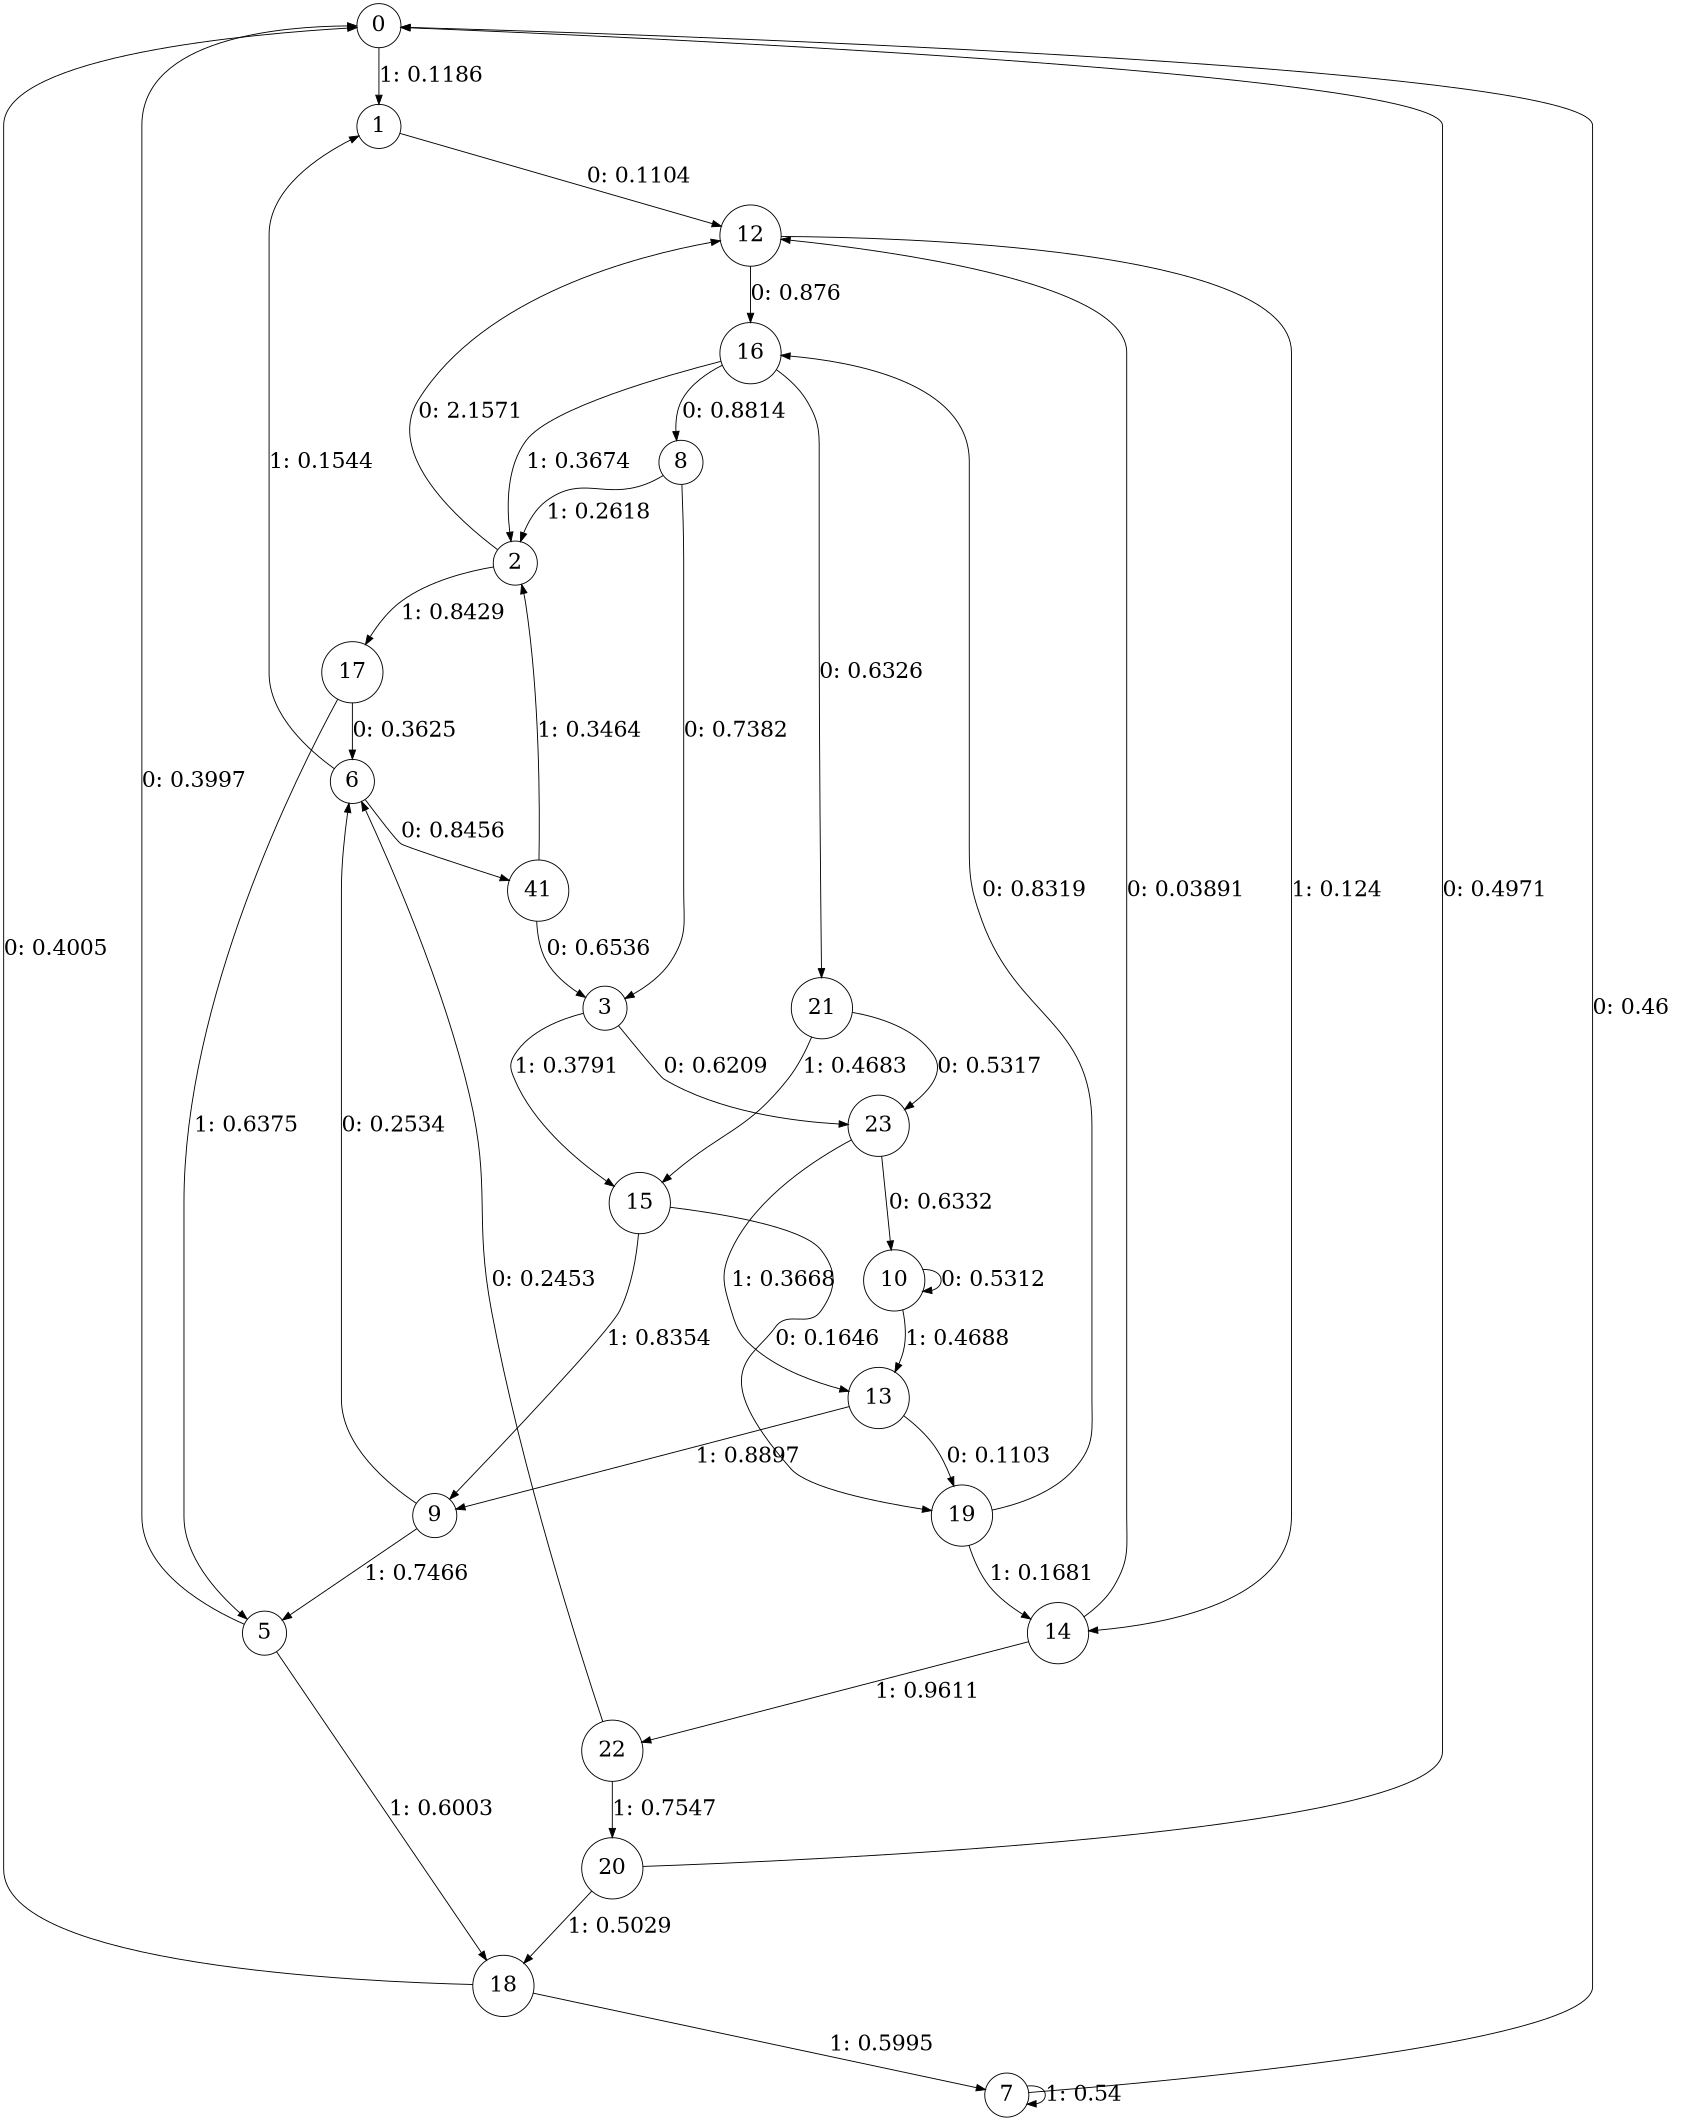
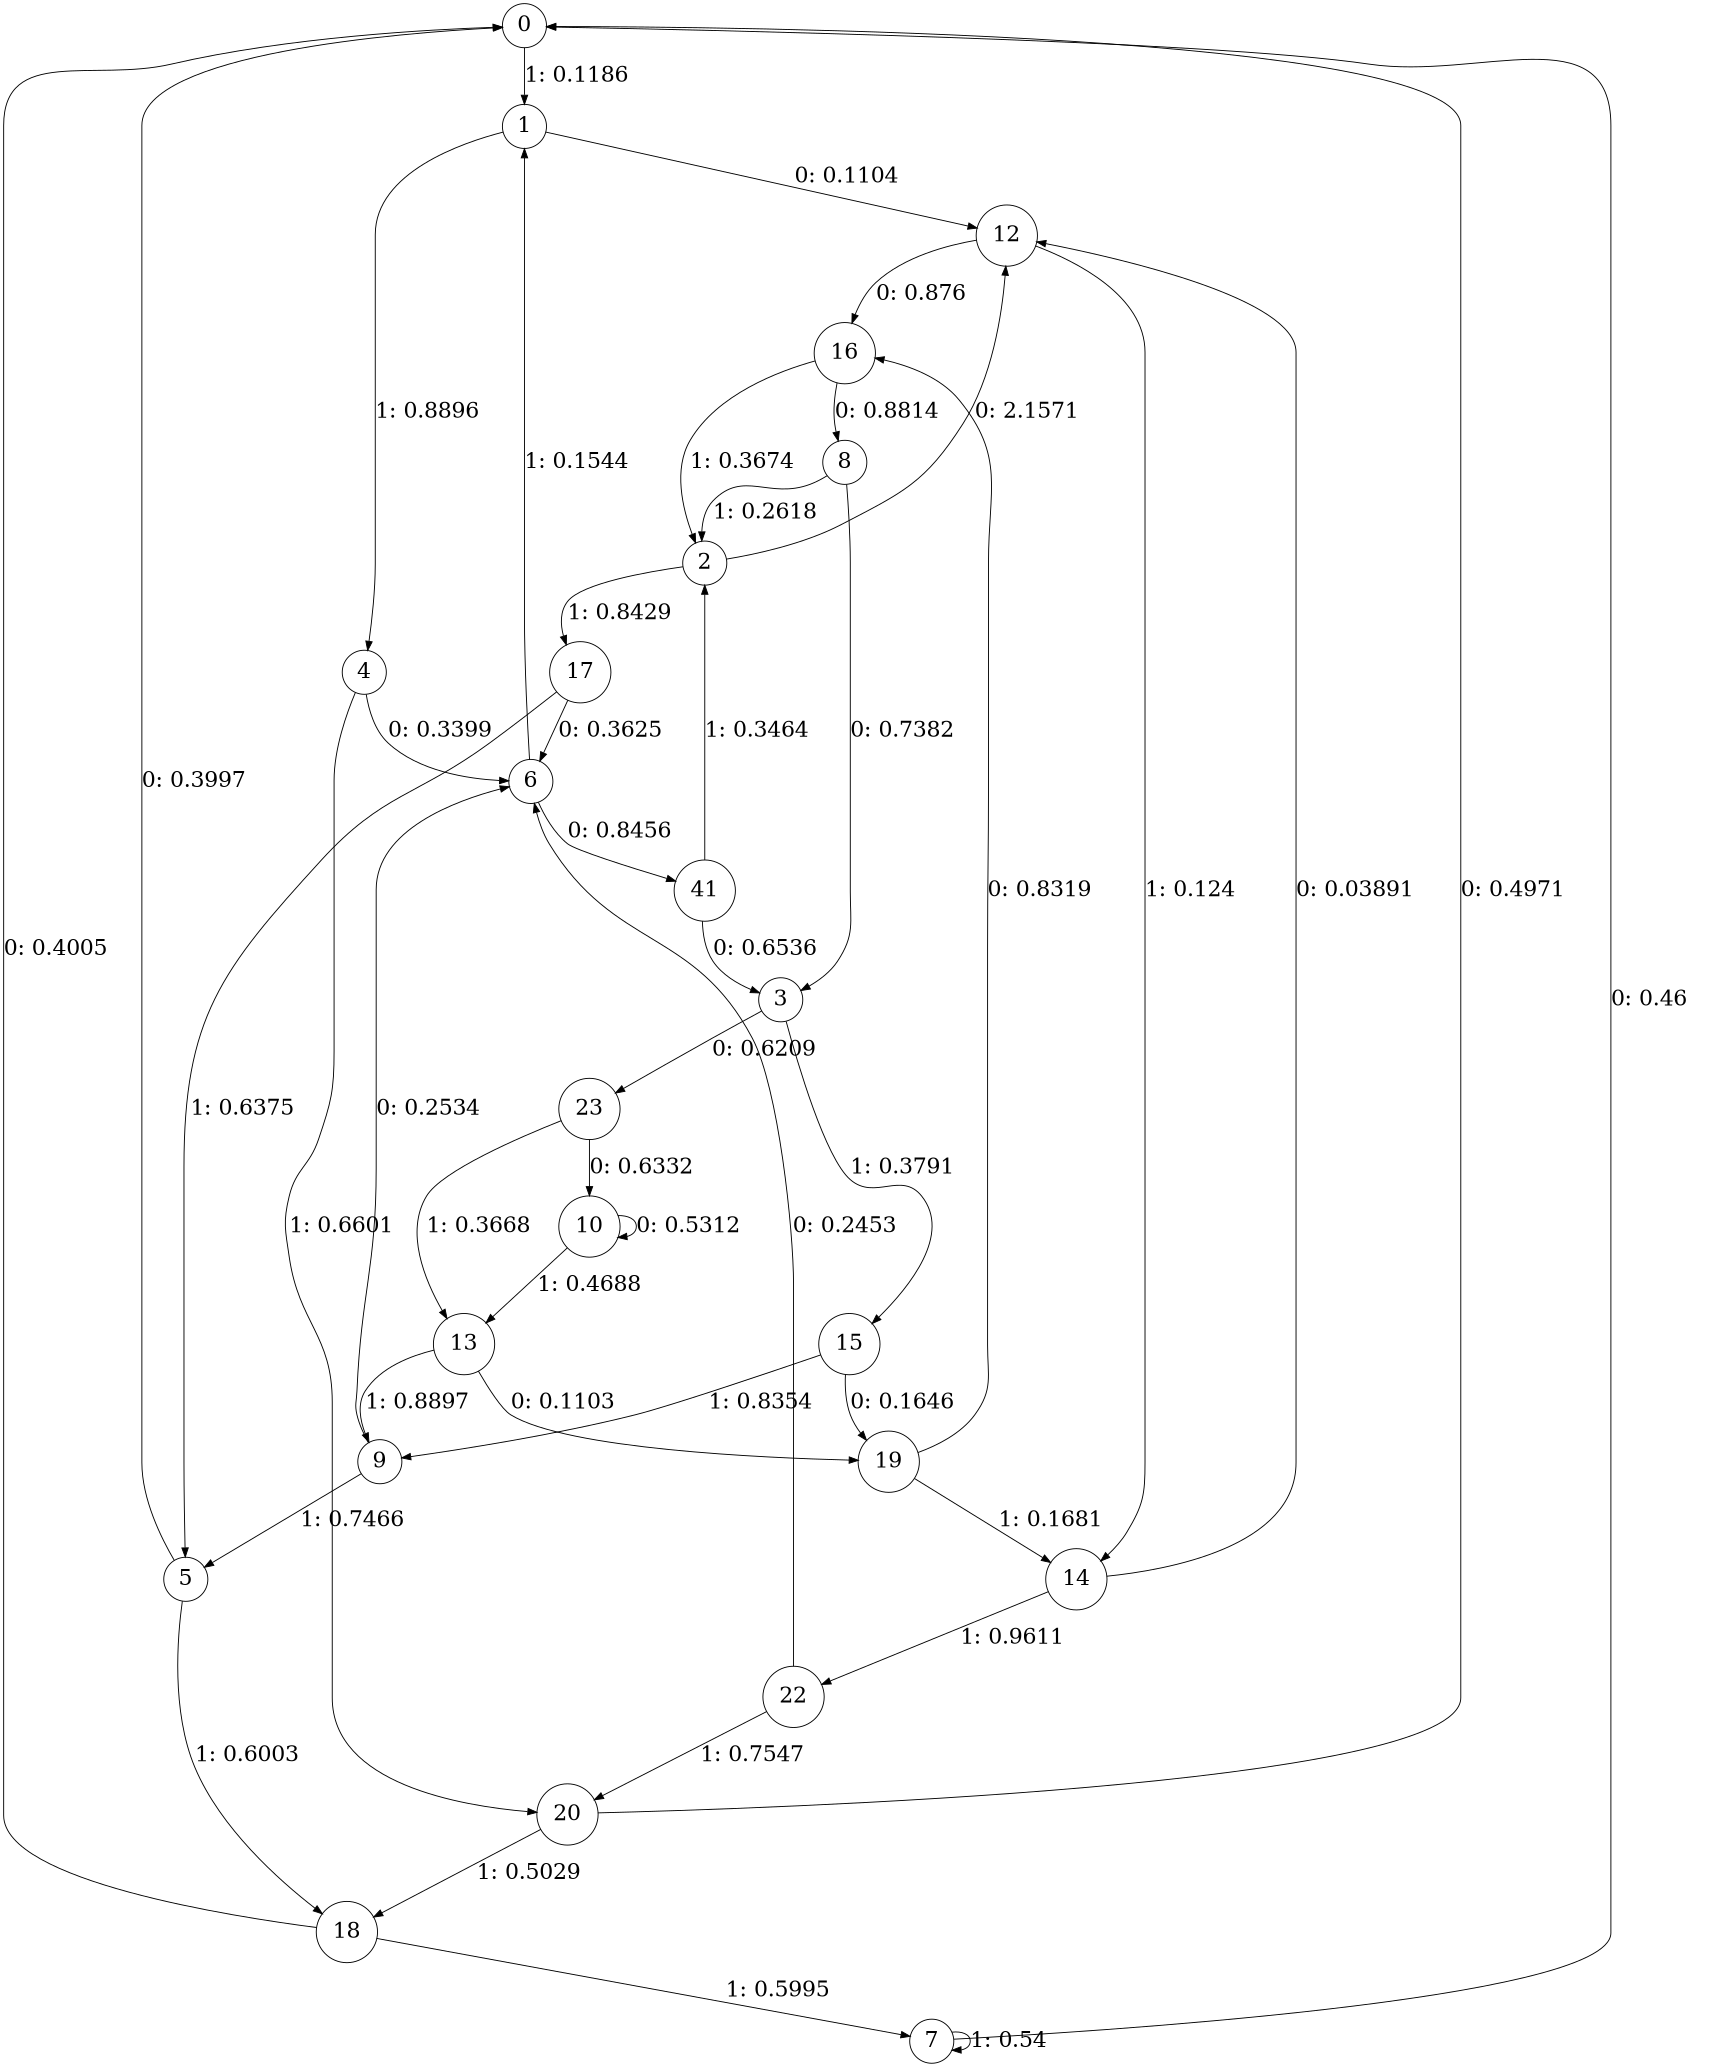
node "4": added
node "21": removed
